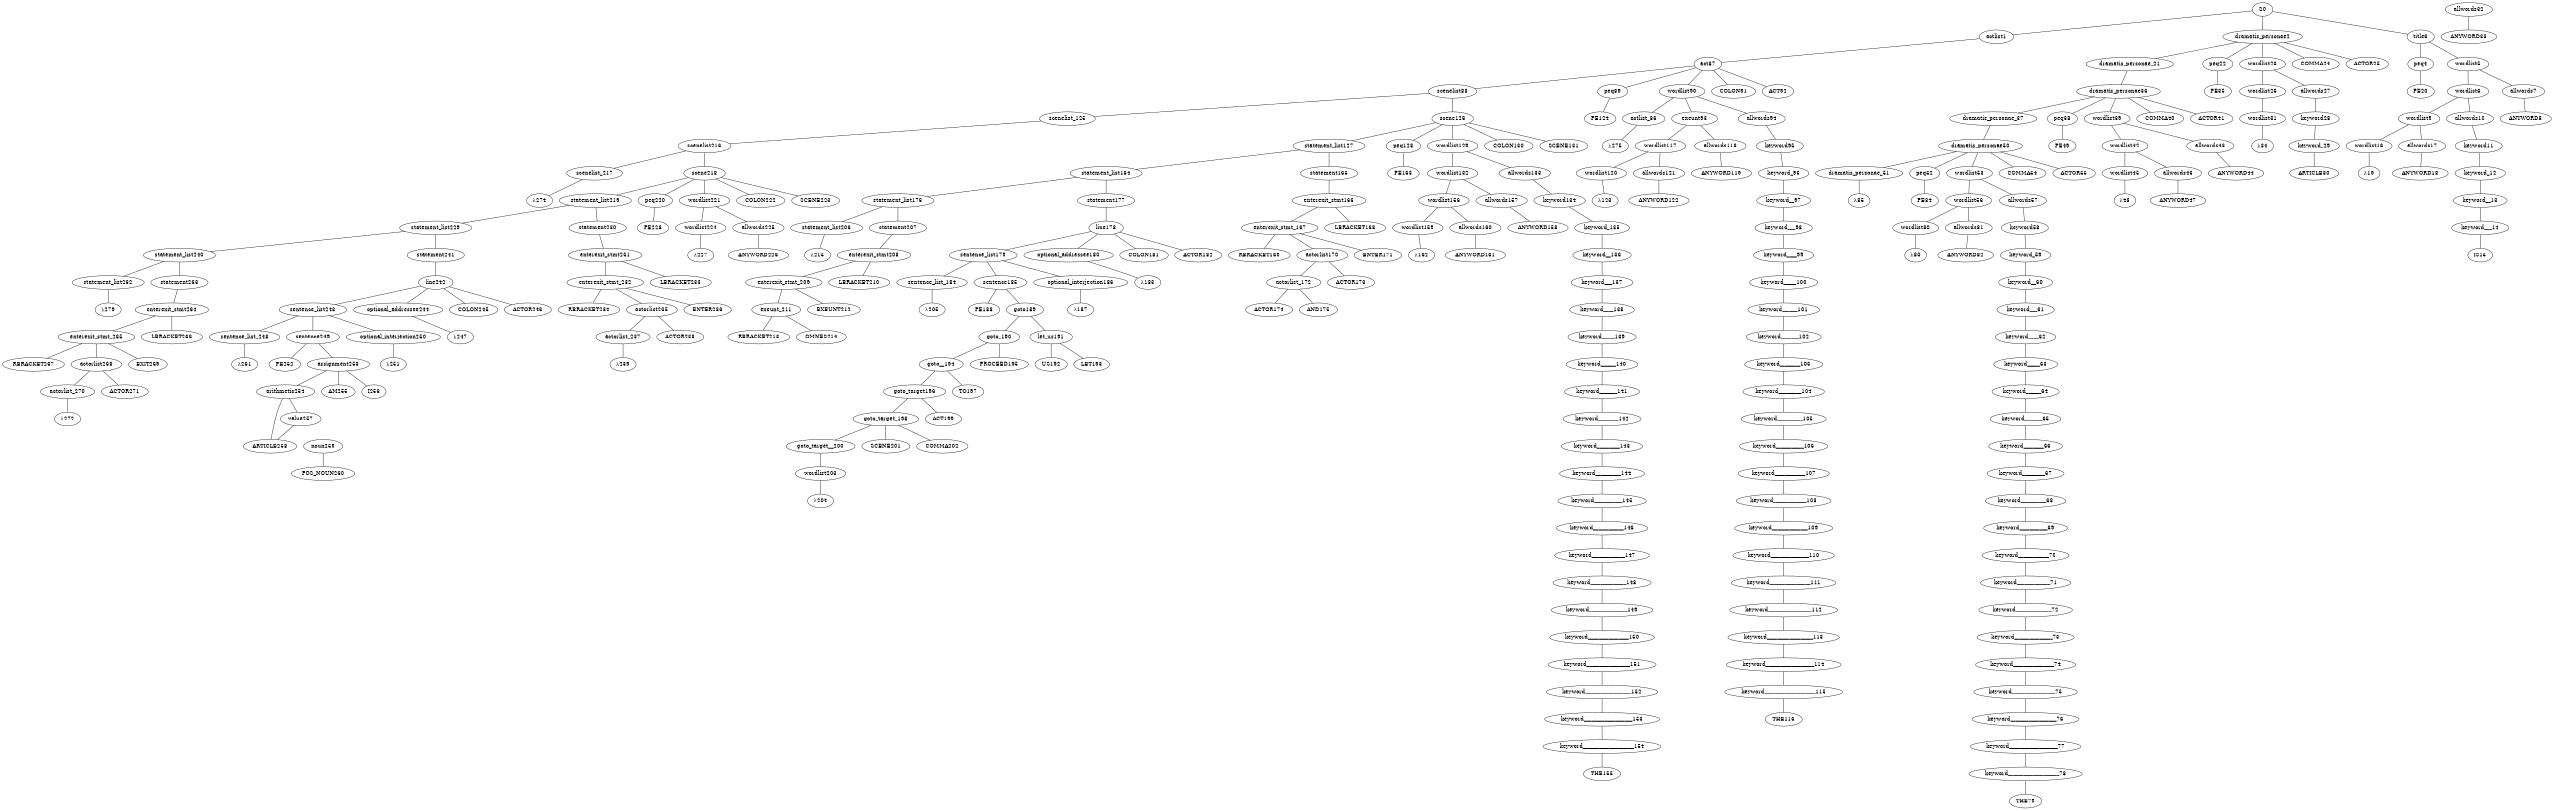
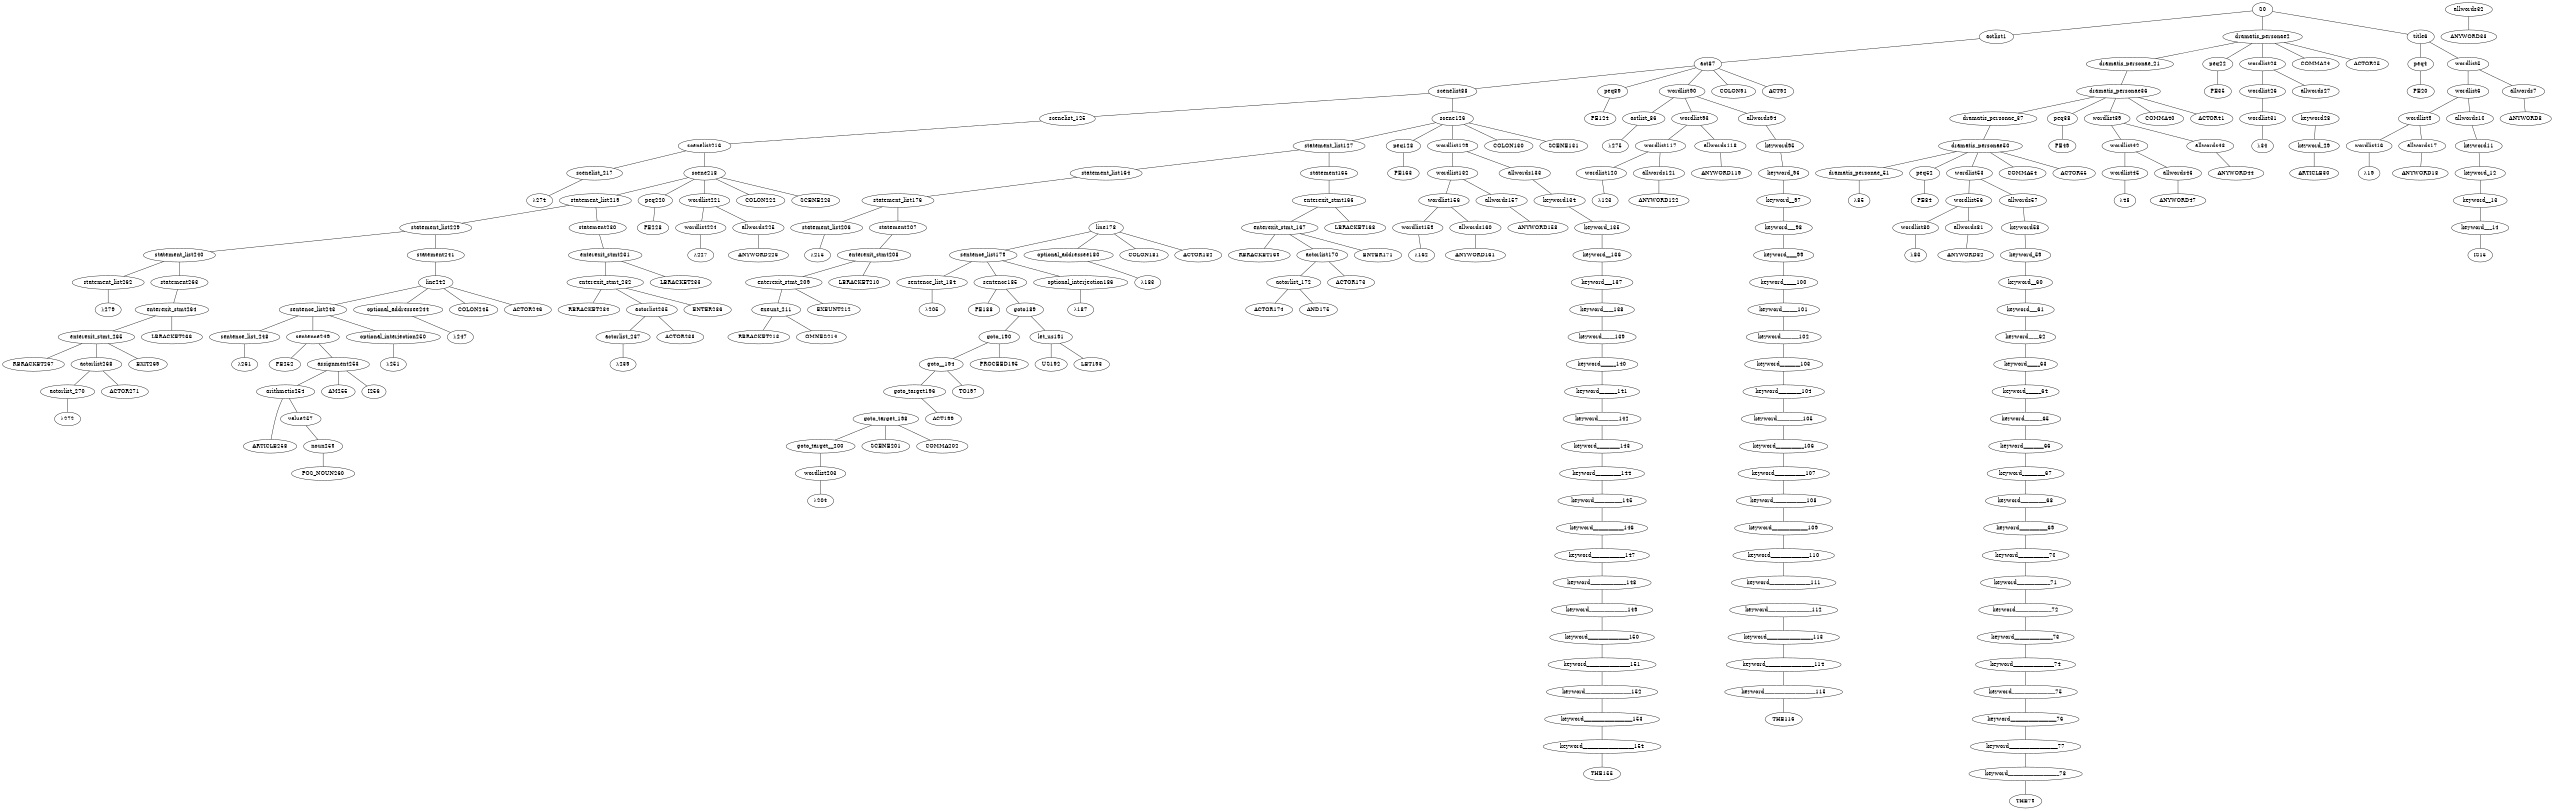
edge "allwords27" -- "keyword28": removed
node "exeunt93": label "exeunt93" -> "wordlist93"
node "statement177": removed
edge "goto_target196" -- "goto_target_198": removed
edge "value257" -- "ARTICLE258": now "value257" -- "noun259"
edge "keyword________________111" -- "keyword_________________112": removed
